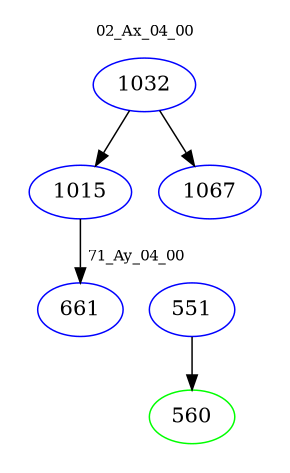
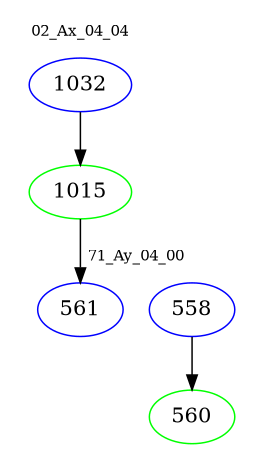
cluster "02_Ax_04_00": label "02_Ax_04_00" -> "02_Ax_04_04"
node "1015": color blue -> green
node "1067": removed
node "661": label "661" -> "561"
node "551": label "551" -> "558"
